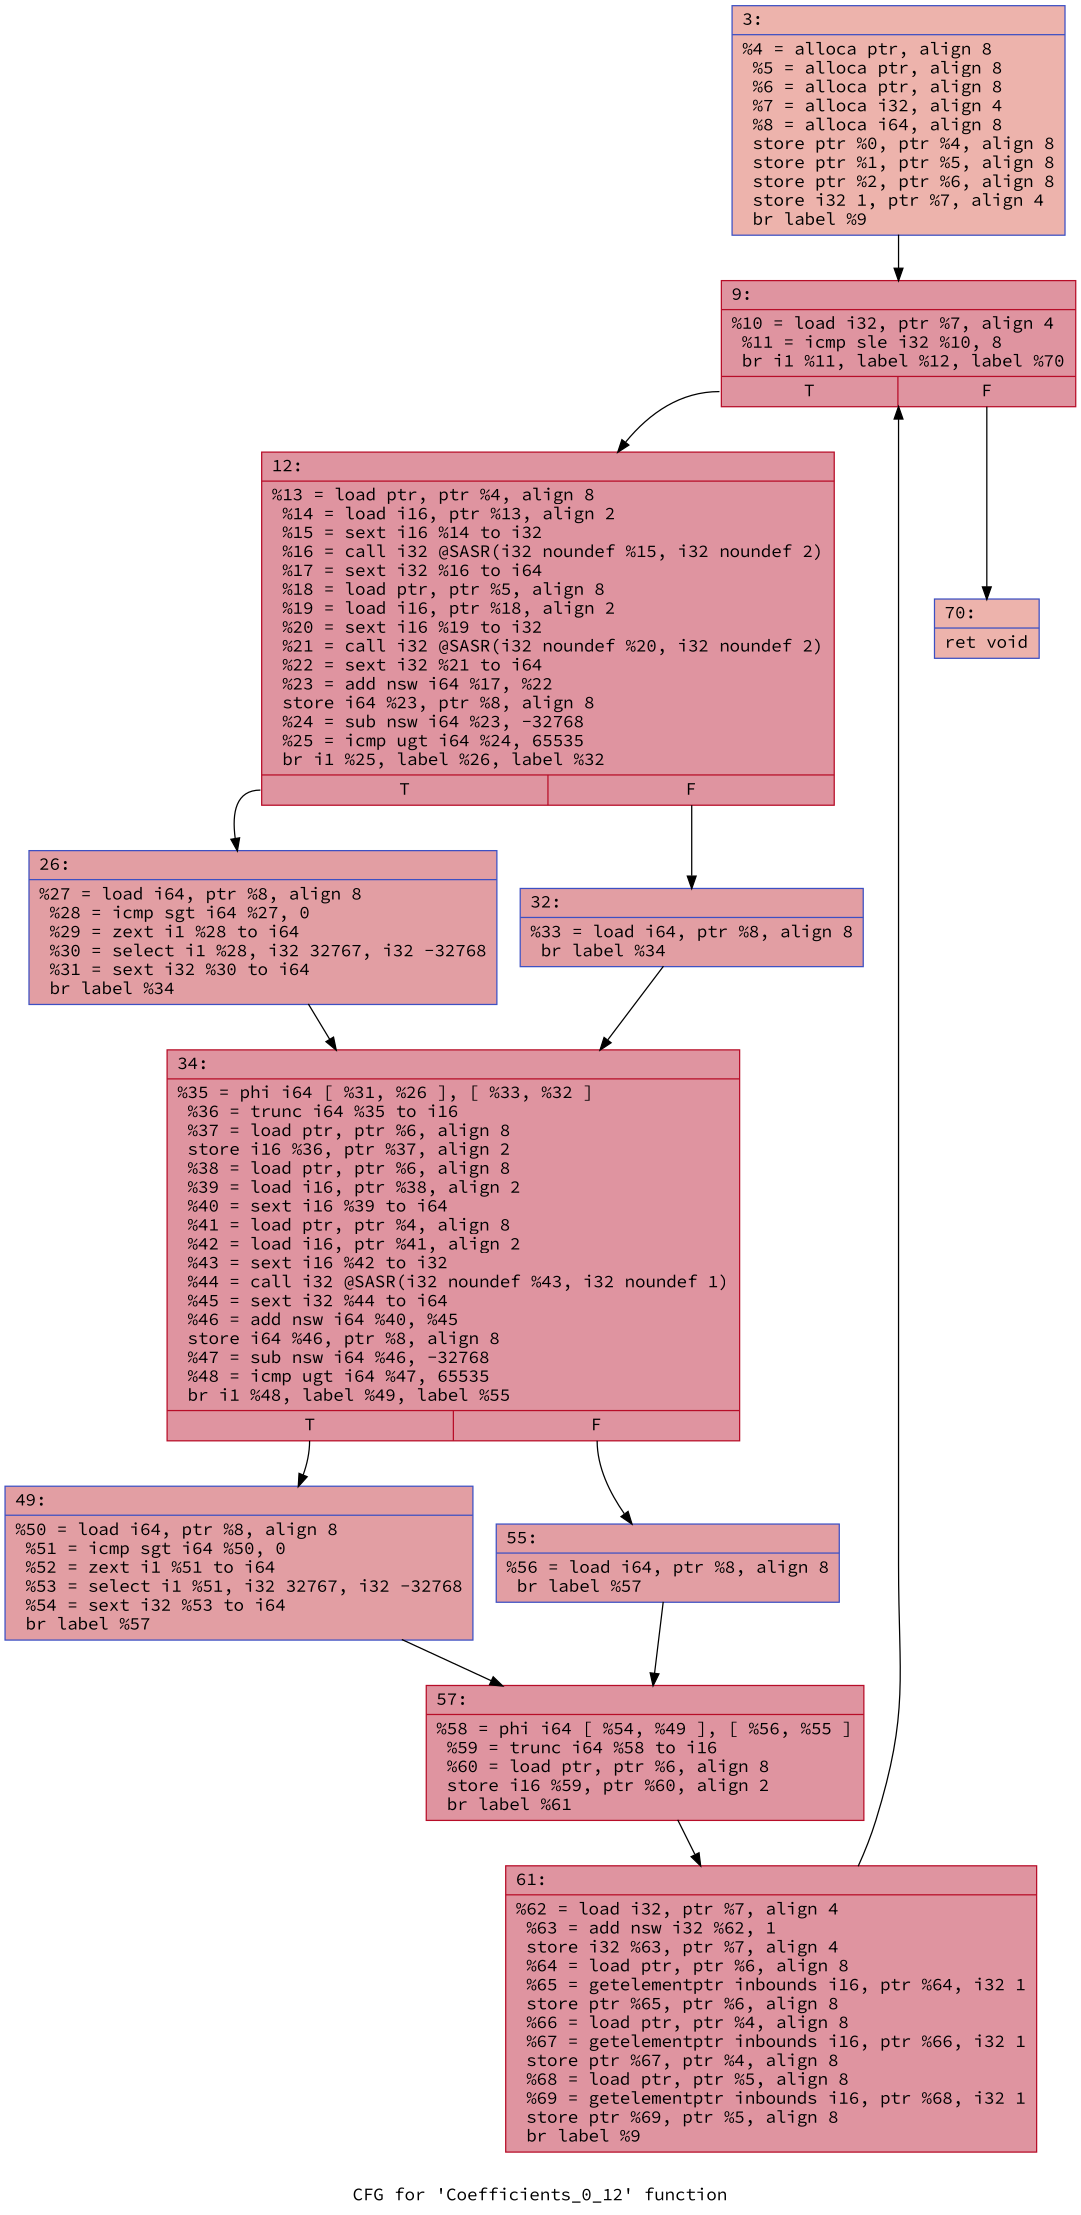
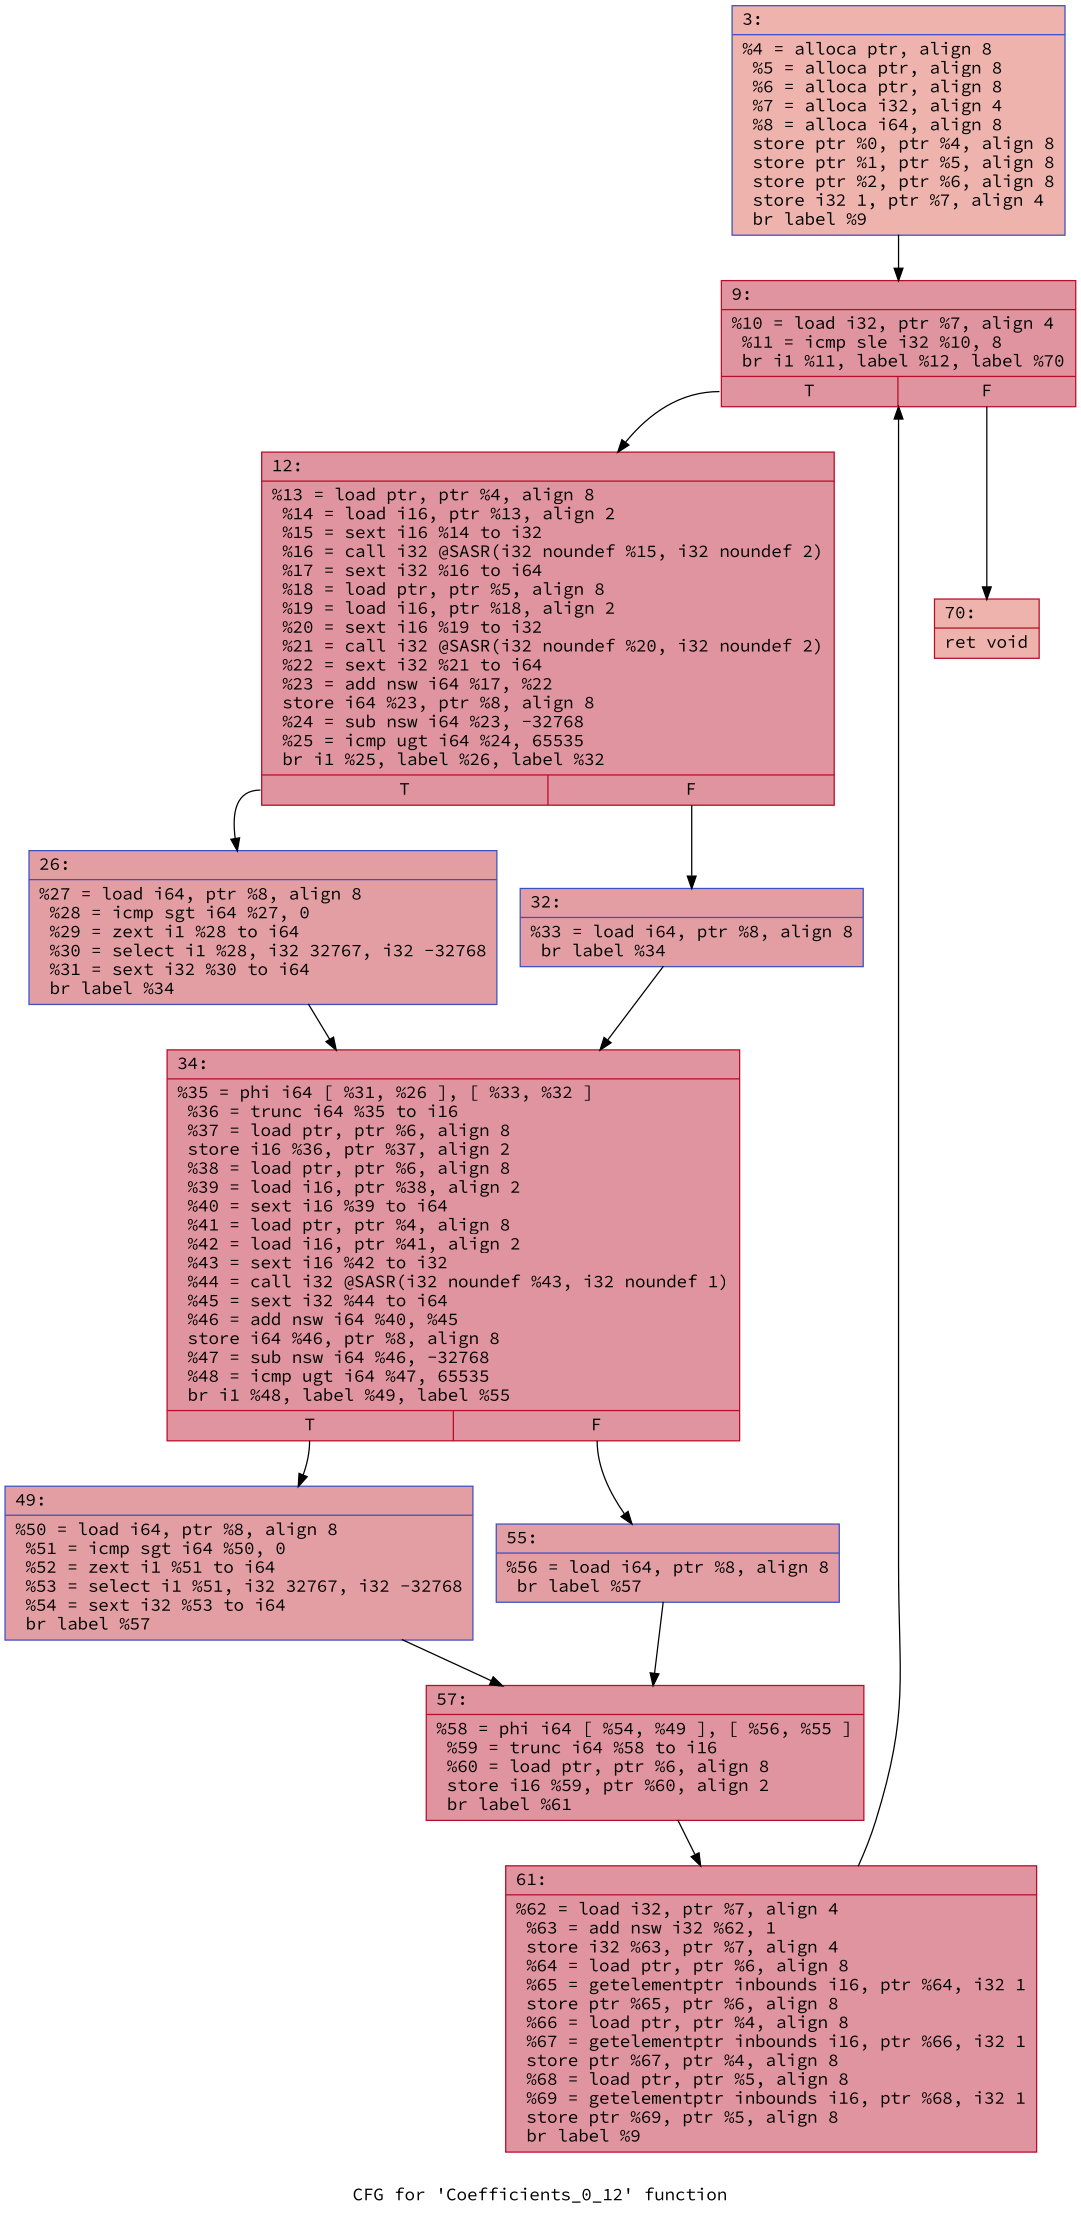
node "70:": color #3d50c3ff -> #b70d28ff
